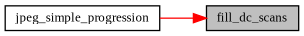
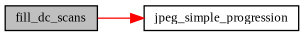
edge "jpeg_simple_progression" -> "fill_dc_scans": reversed
